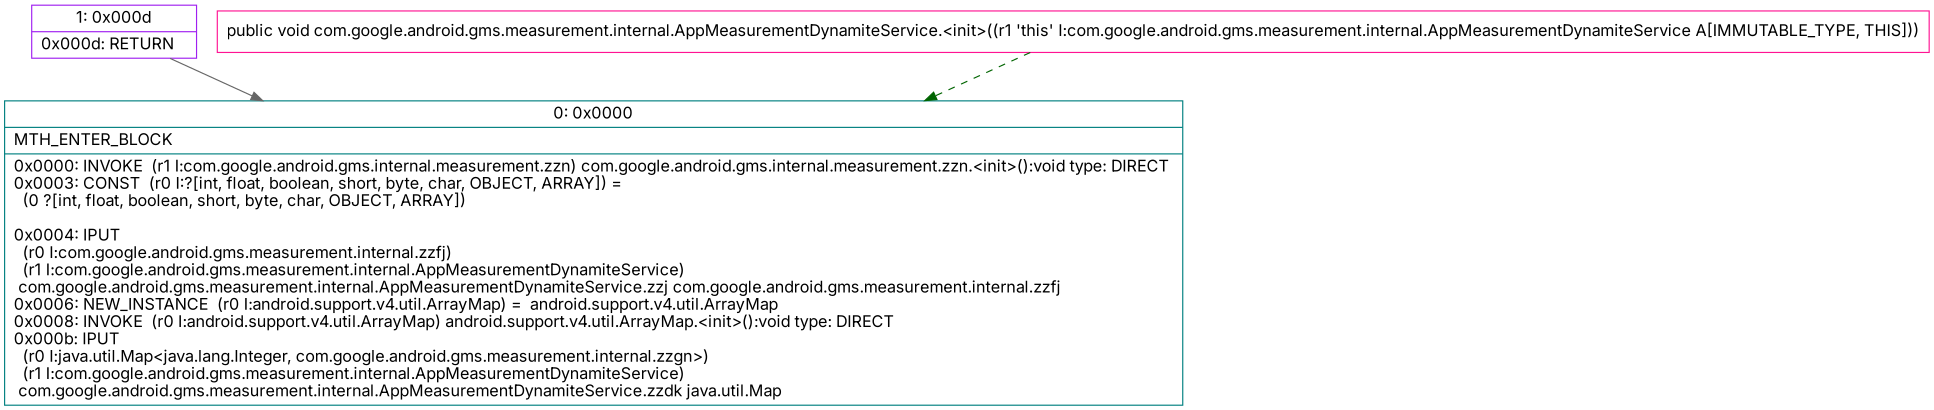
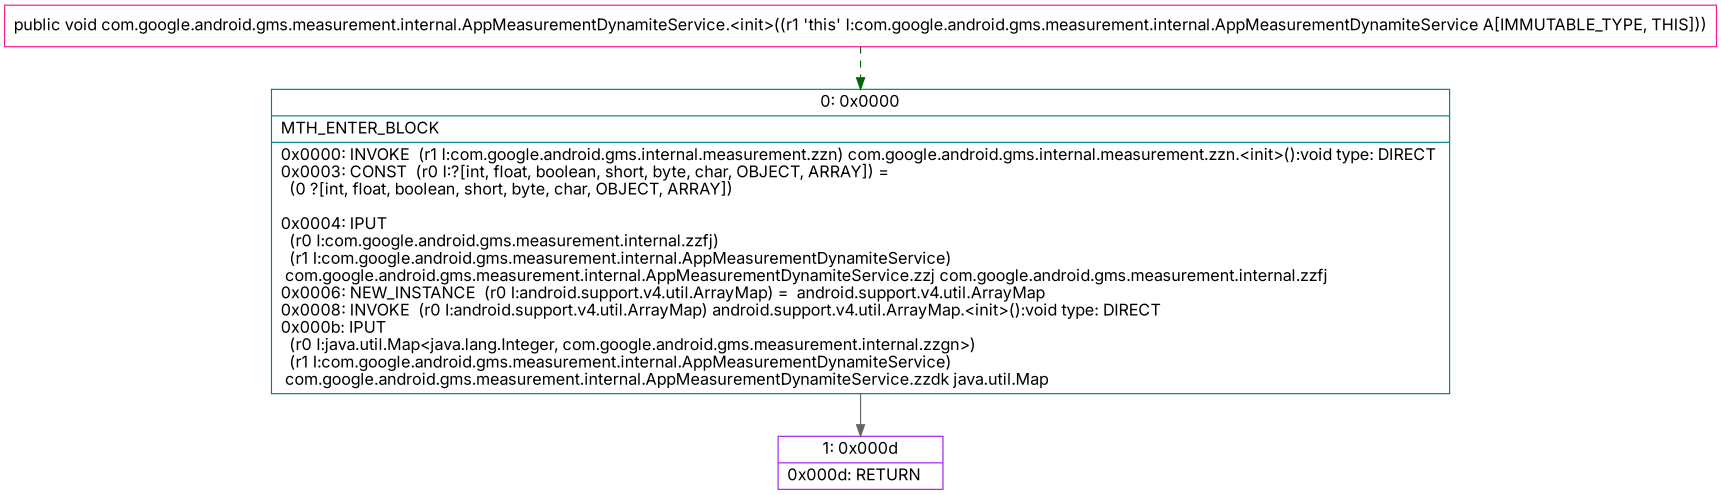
edge "1: 0x000d" -> "0: 0x0000": reversed
